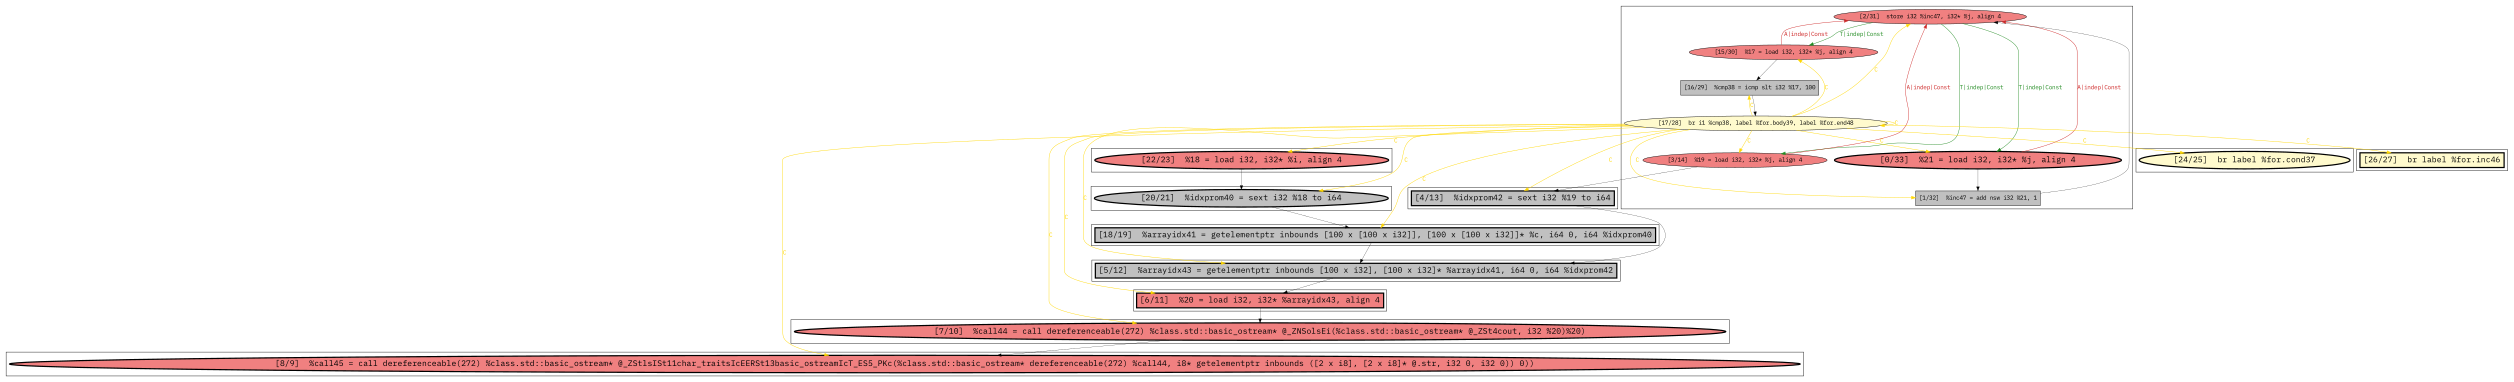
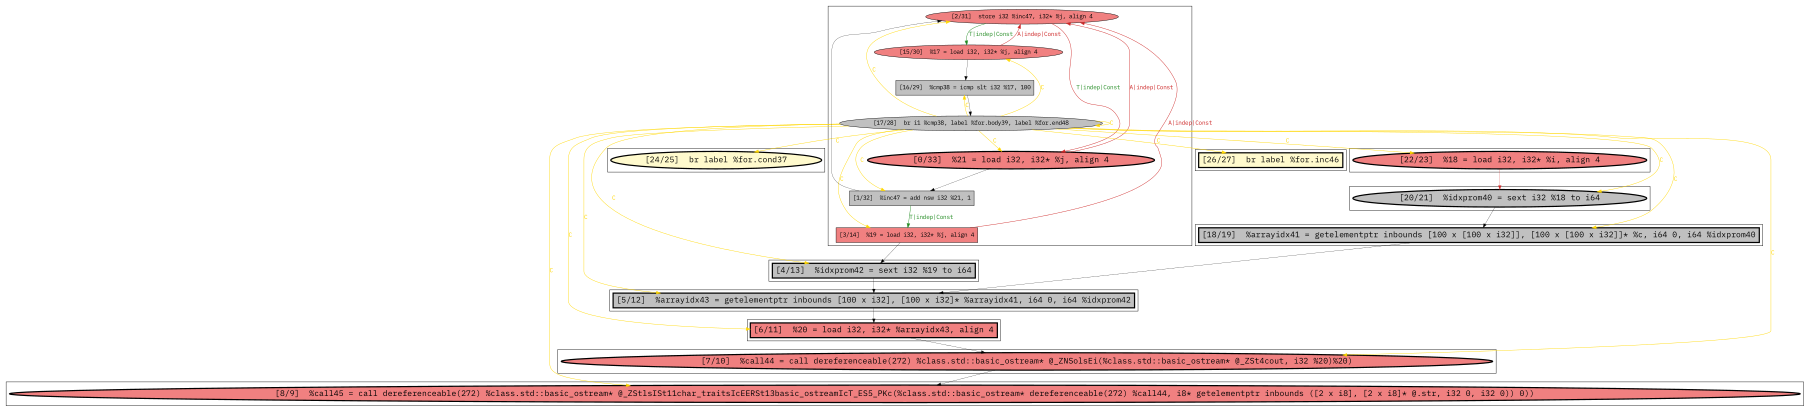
edge "[2/31]  store i32 %inc47, i32* %j, align 4" -> "[0/33]  %21 = load i32, i32* %j, align 4": color forestgreen -> firebrick3
node "[17/28]  br i1 %cmp38, label %for.body39, label %for.end48": fillcolor lemonchiffon -> grey
edge "[2/31]  store i32 %inc47, i32* %j, align 4" -> "[3/14]  %19 = load i32, i32* %j, align 4": now "[1/32]  %inc47 = add nsw i32 %21, 1" -> "[3/14]  %19 = load i32, i32* %j, align 4"
node "[3/14]  %19 = load i32, i32* %j, align 4": shape ellipse -> box
edge "[22/23]  %18 = load i32, i32* %i, align 4" -> "[20/21]  %idxprom40 = sext i32 %18 to i64": color black -> firebrick3
